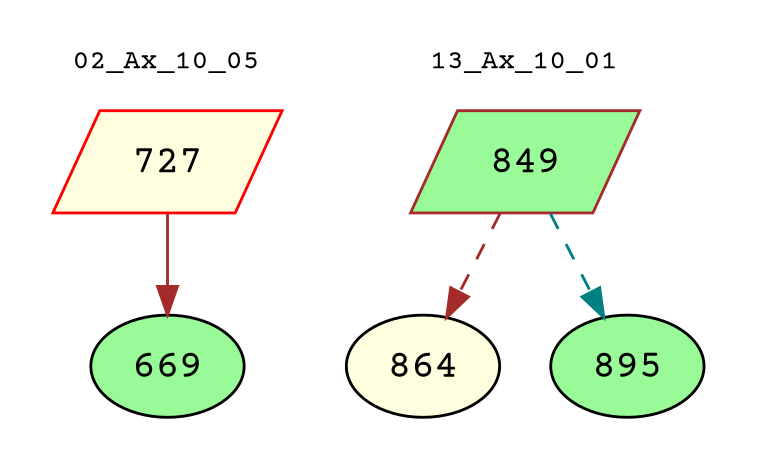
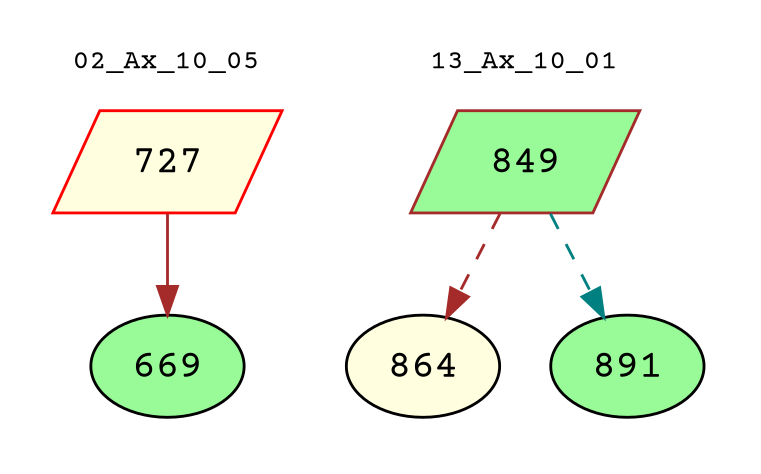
node "895": label "895" -> "891"
